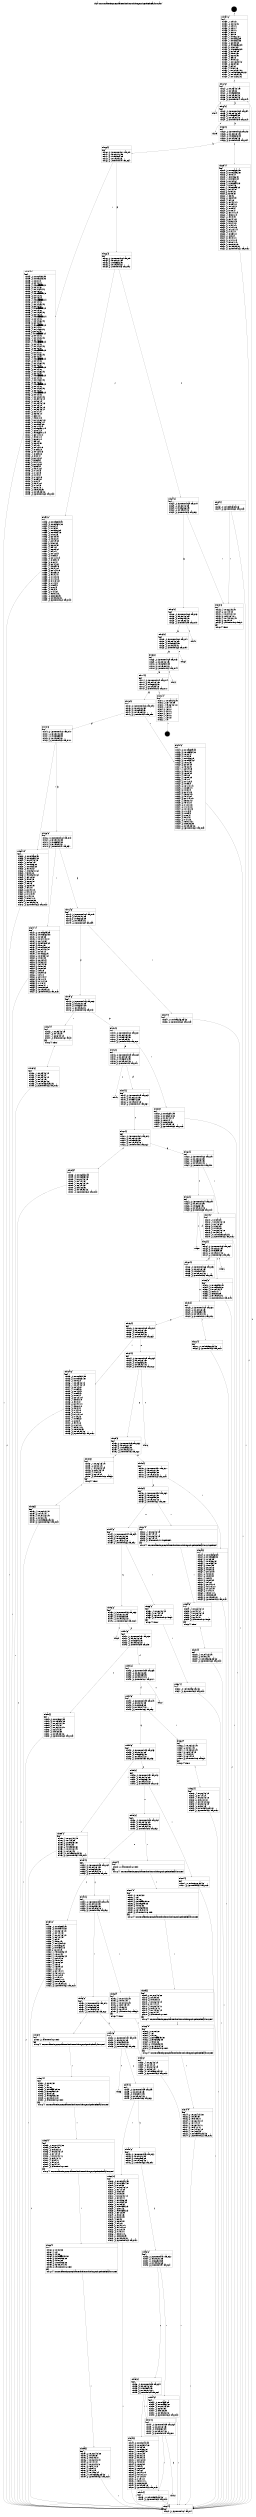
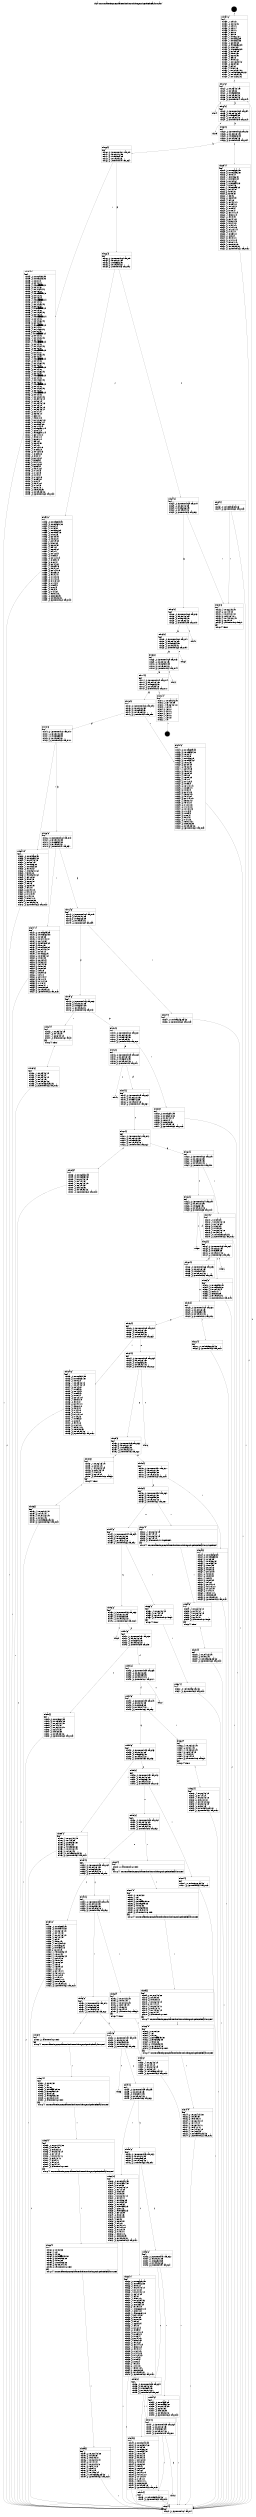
node "0x40235c [171]": added
